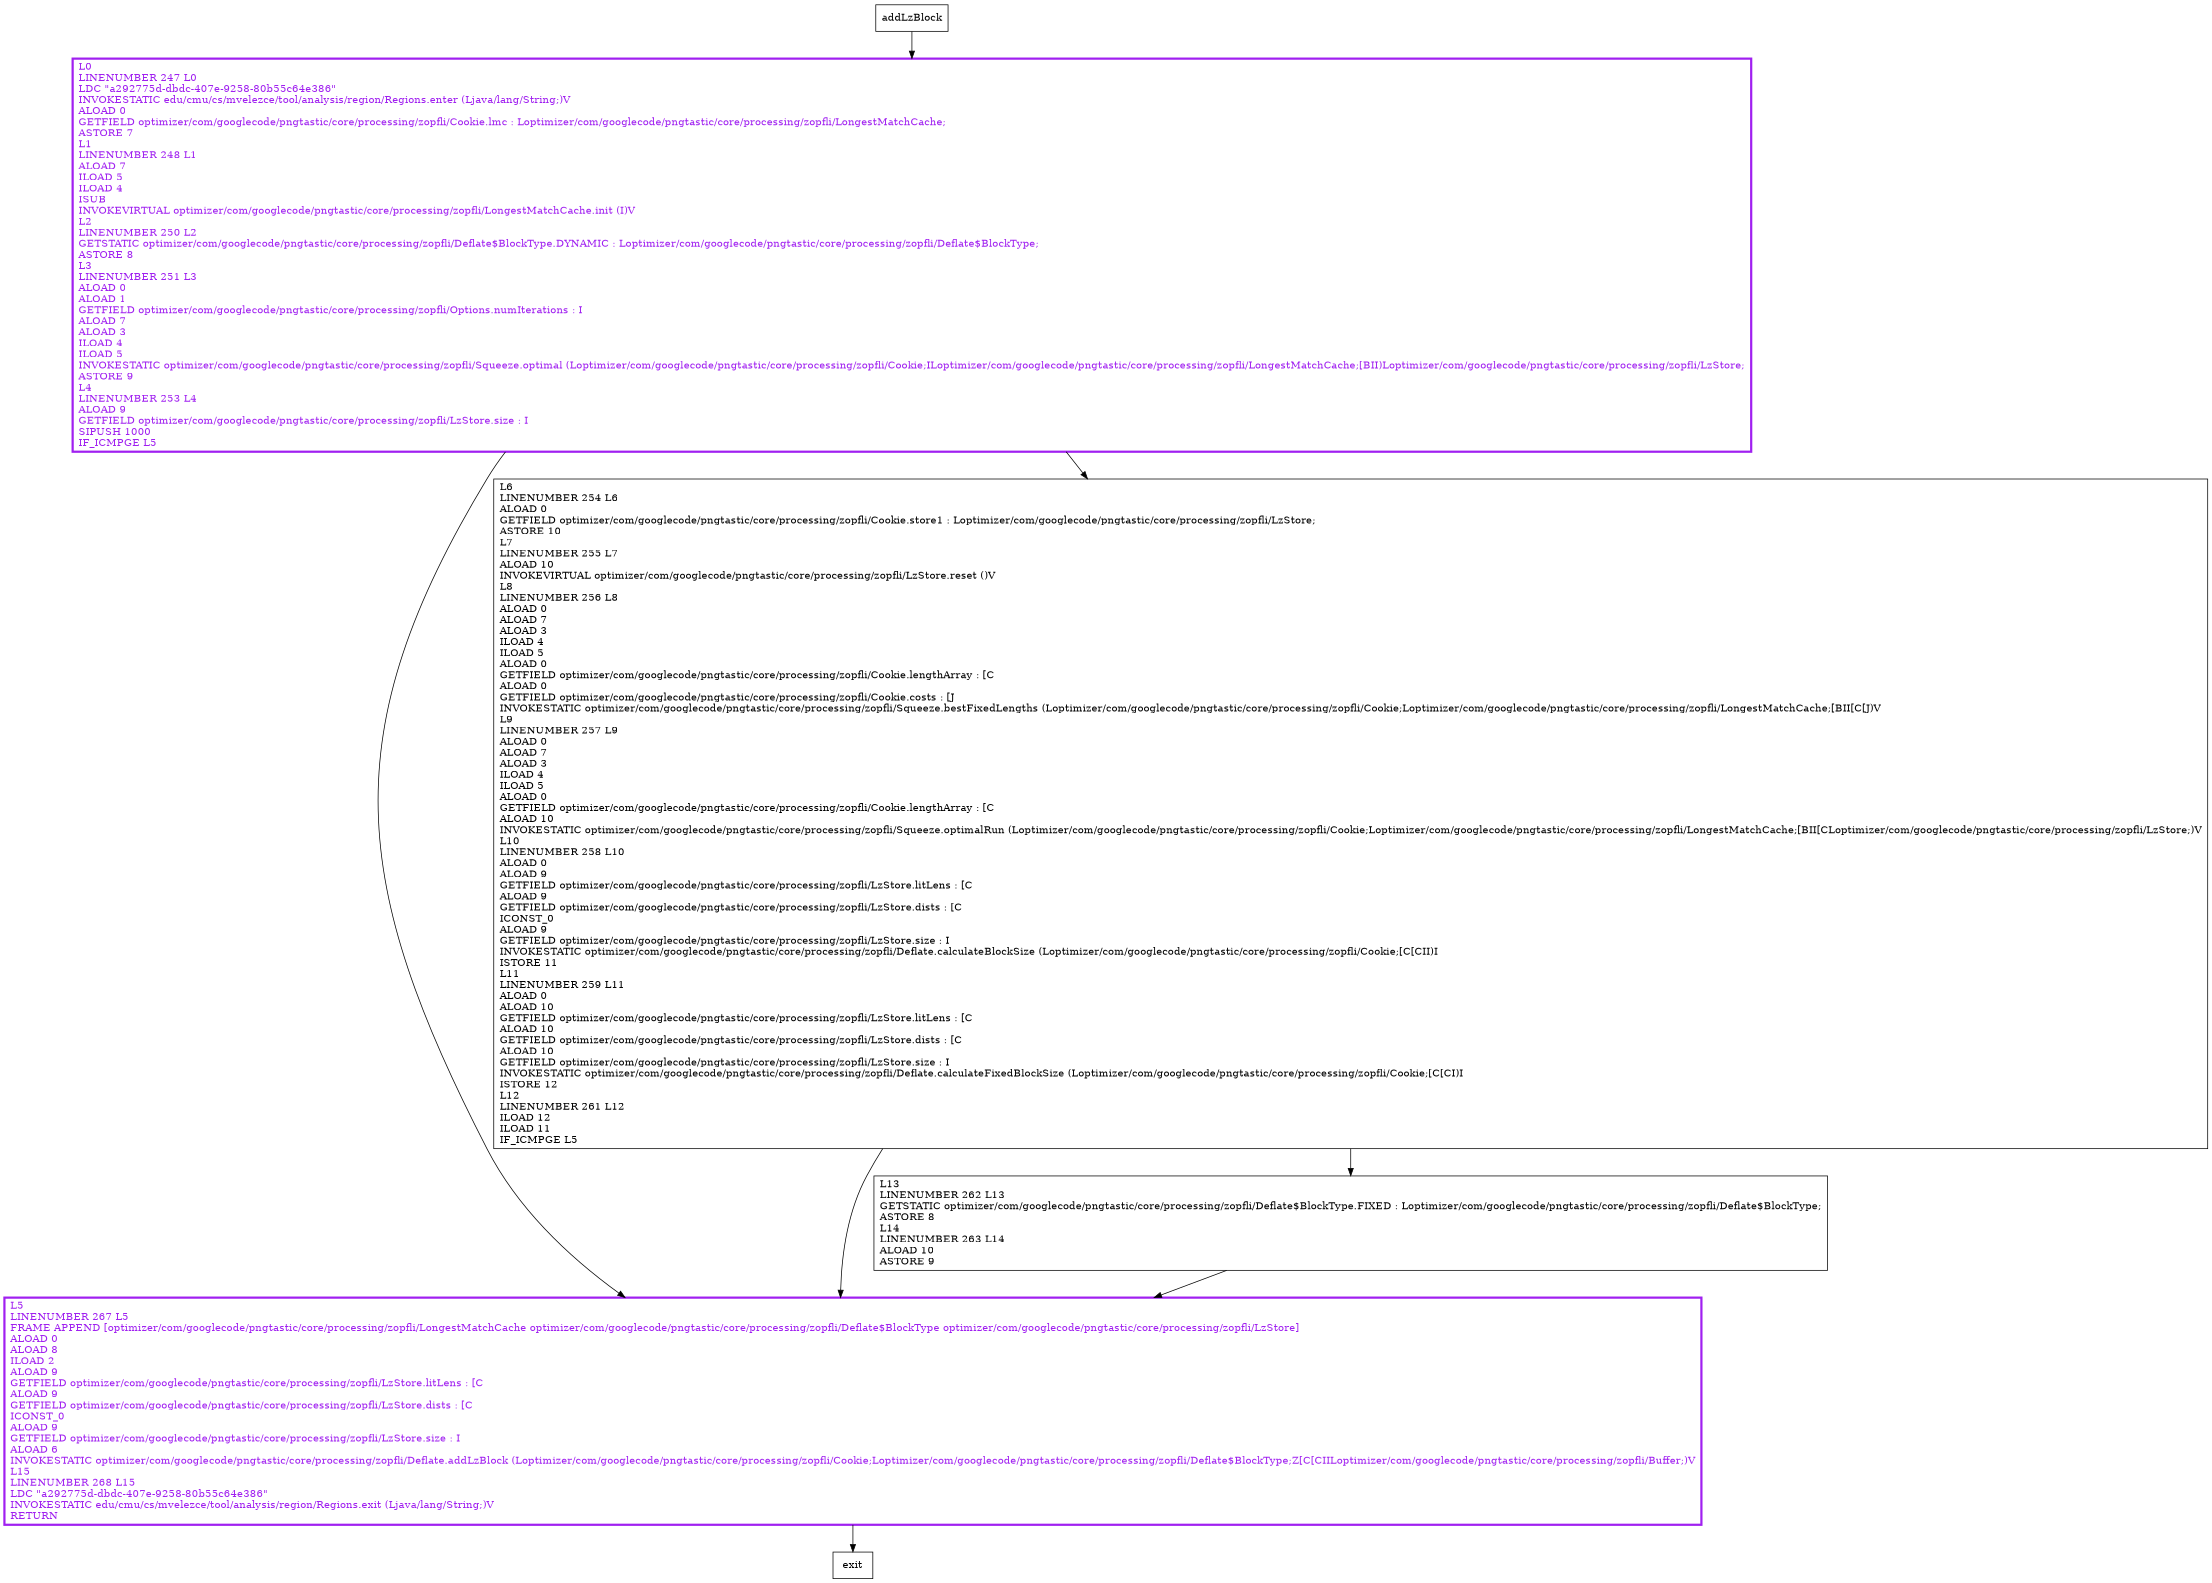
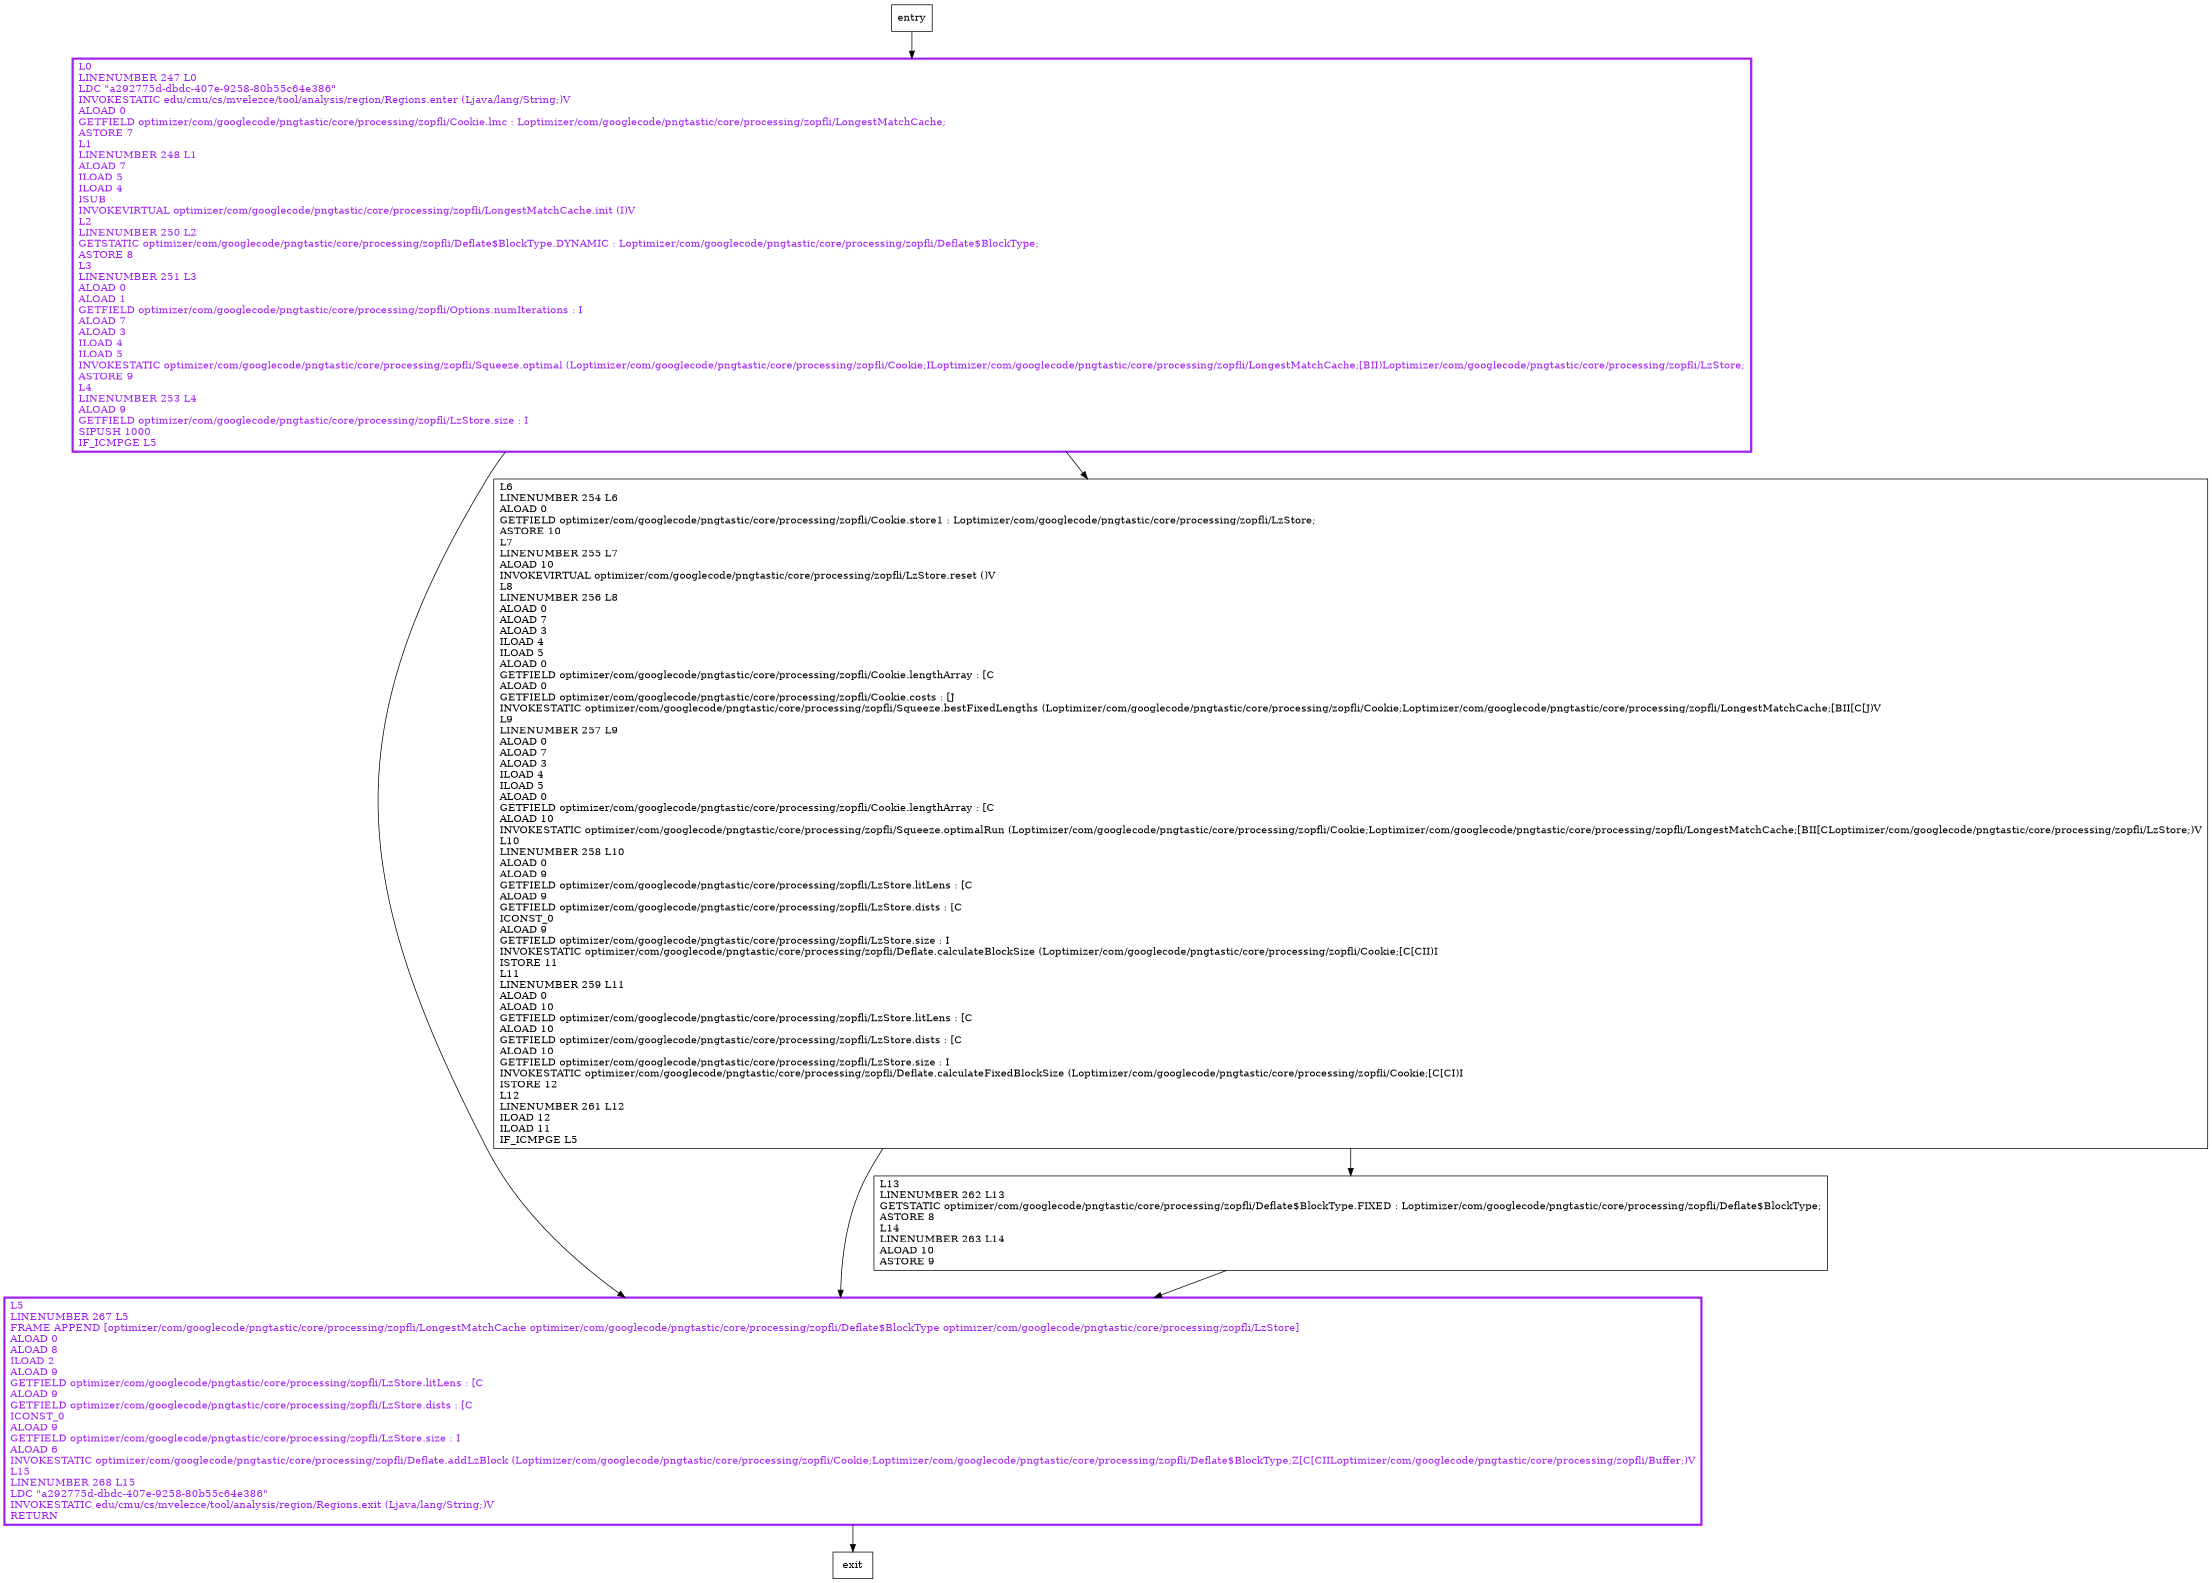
node "addLzBlock": label "addLzBlock" -> "entry"
